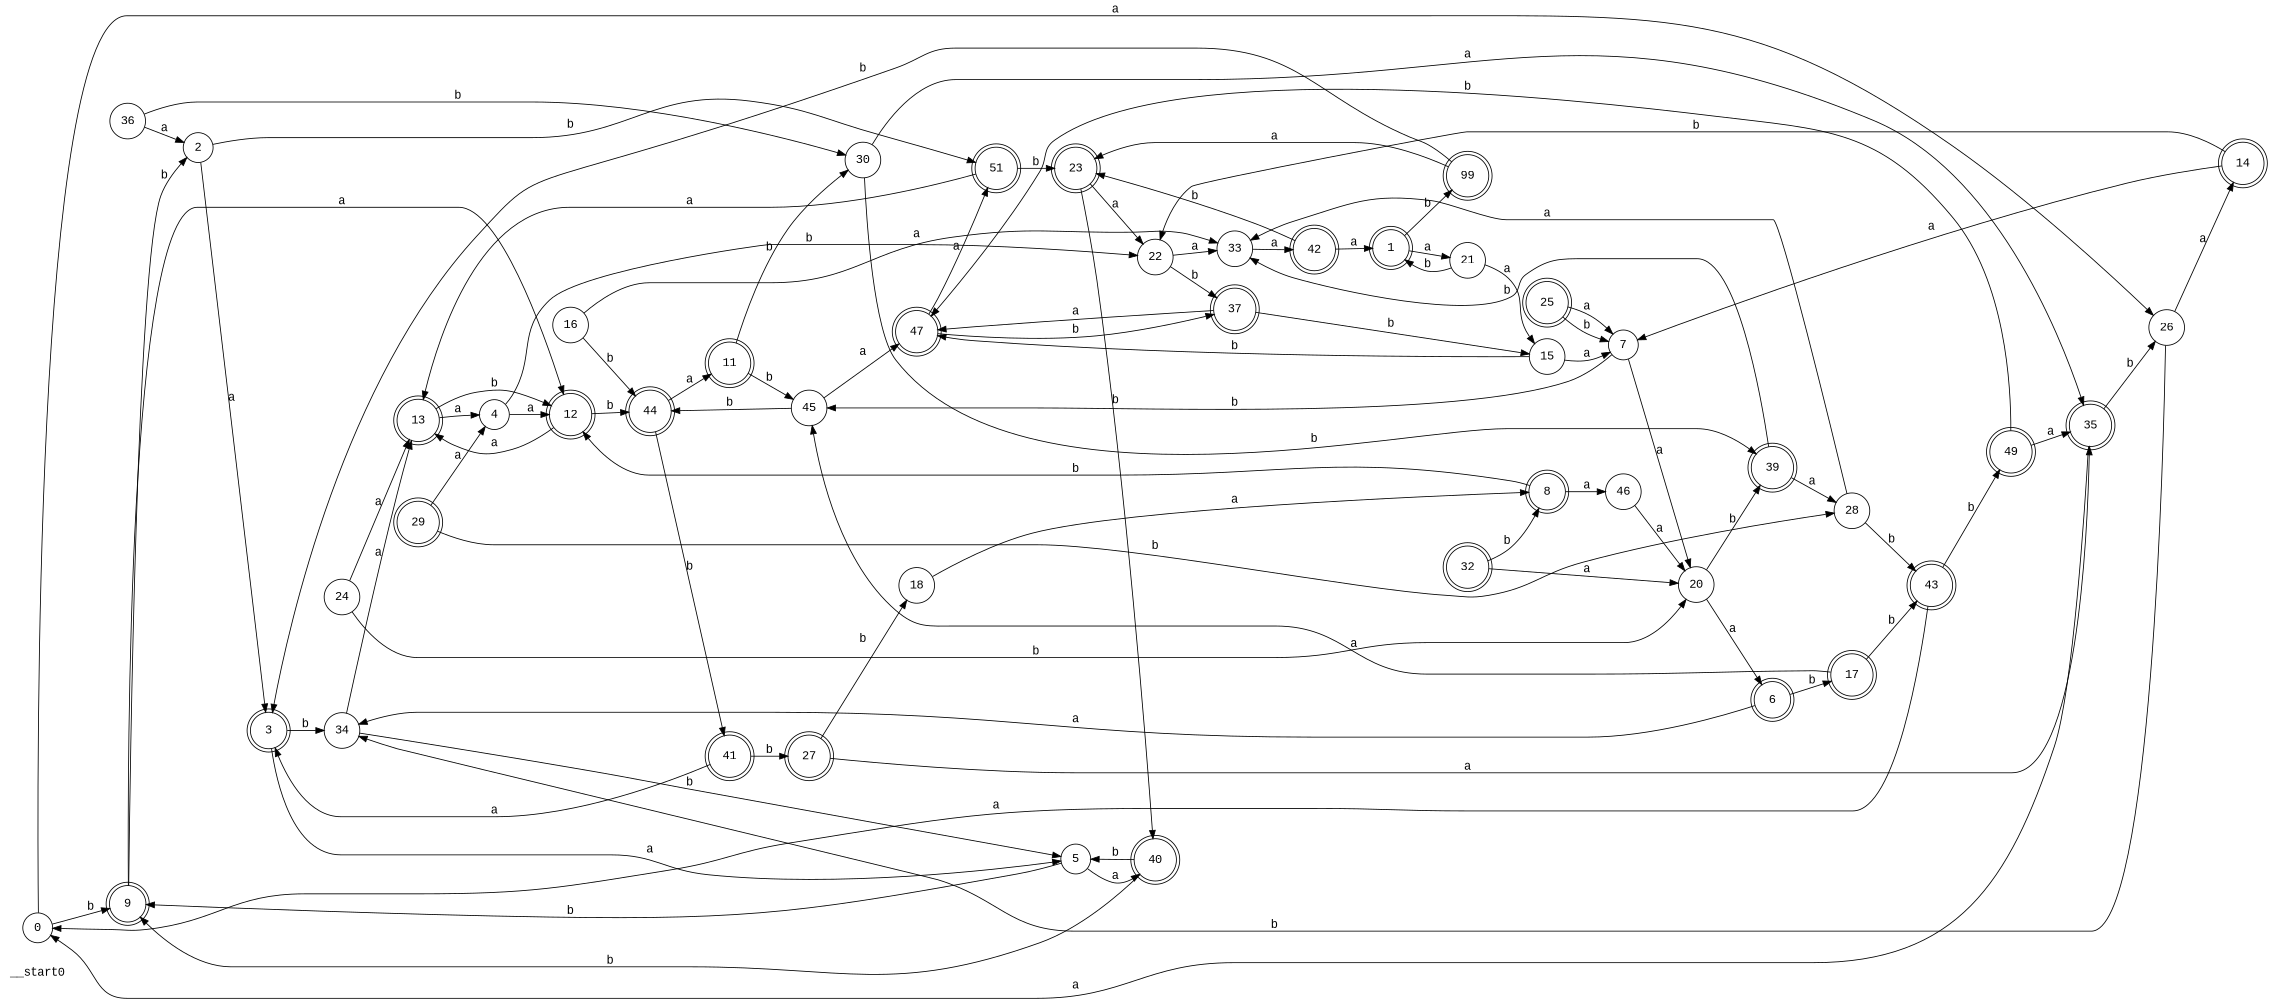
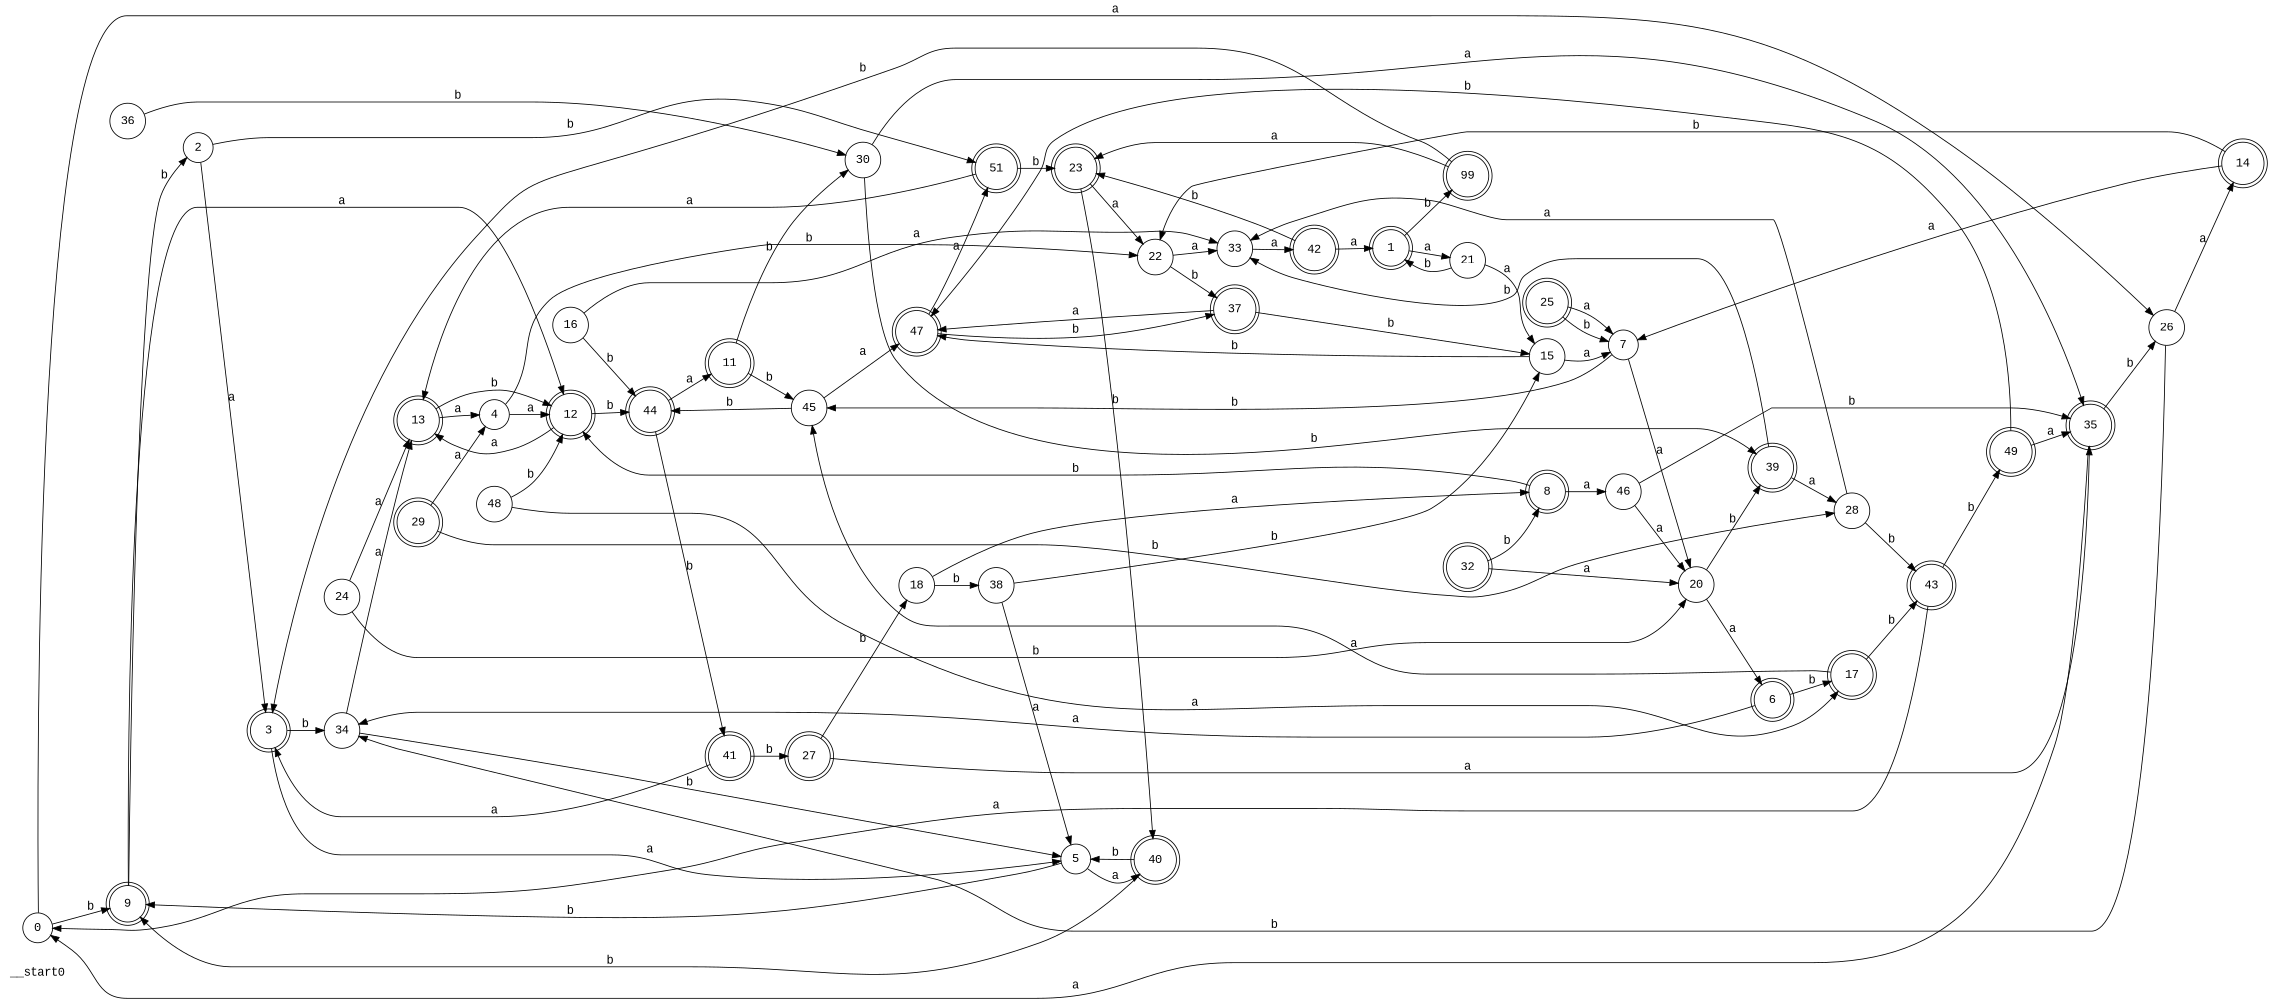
edge "36" -> "2": removed, label "a"
edge "46" -> "35": added, label "b"
node "48": added
node "38": added
